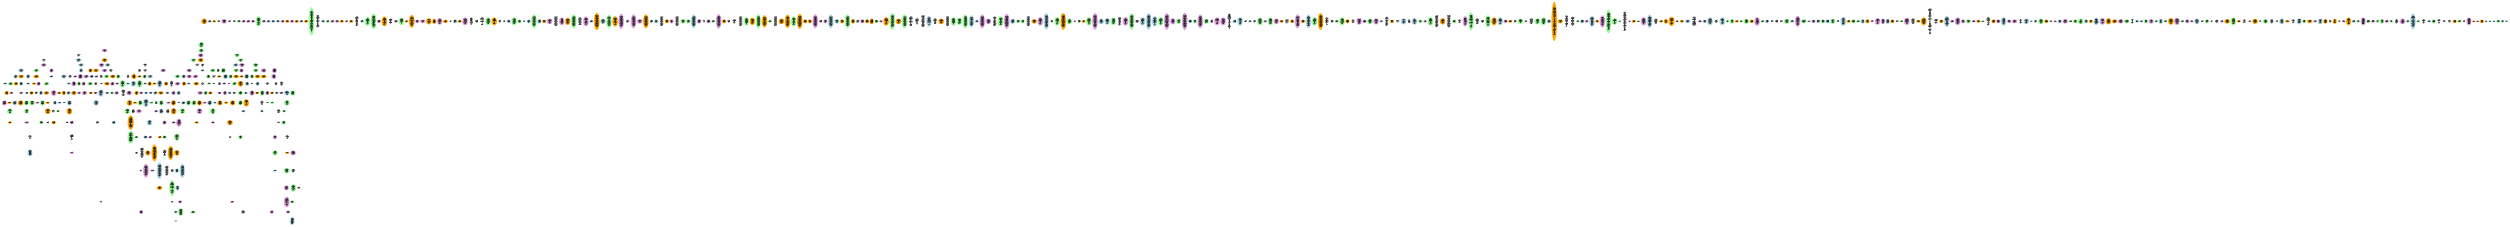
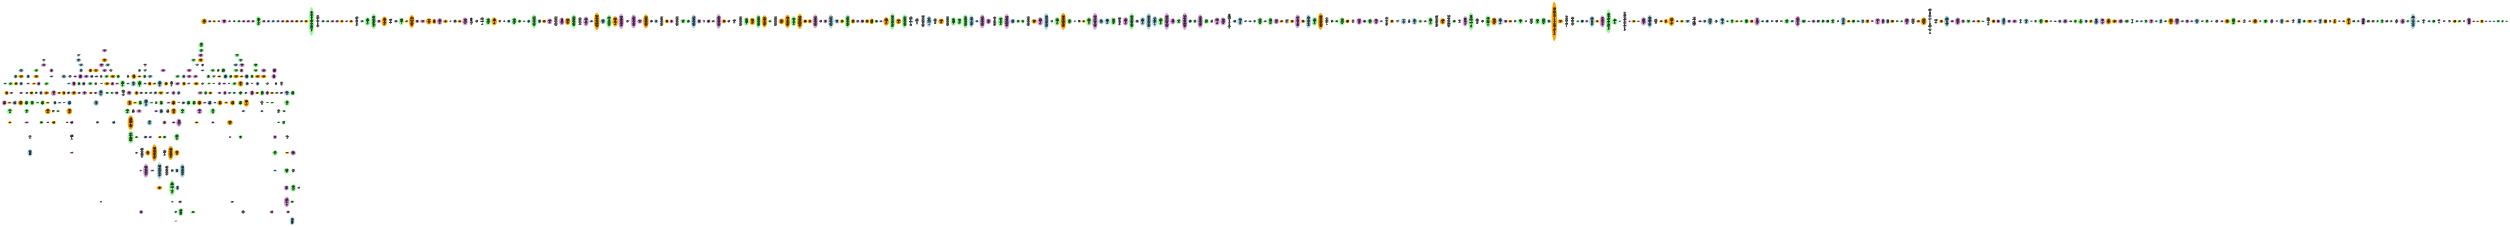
node "# 0x7c2 PUSHX Data REVERT": fillcolor plum -> palegreen
